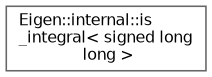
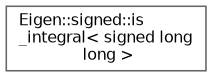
node "Eigen::internal::is _integral< signed long long >": label "Eigen::internal::is _integral< signed long long >" -> "Eigen::signed::is _integral< signed long long >"
